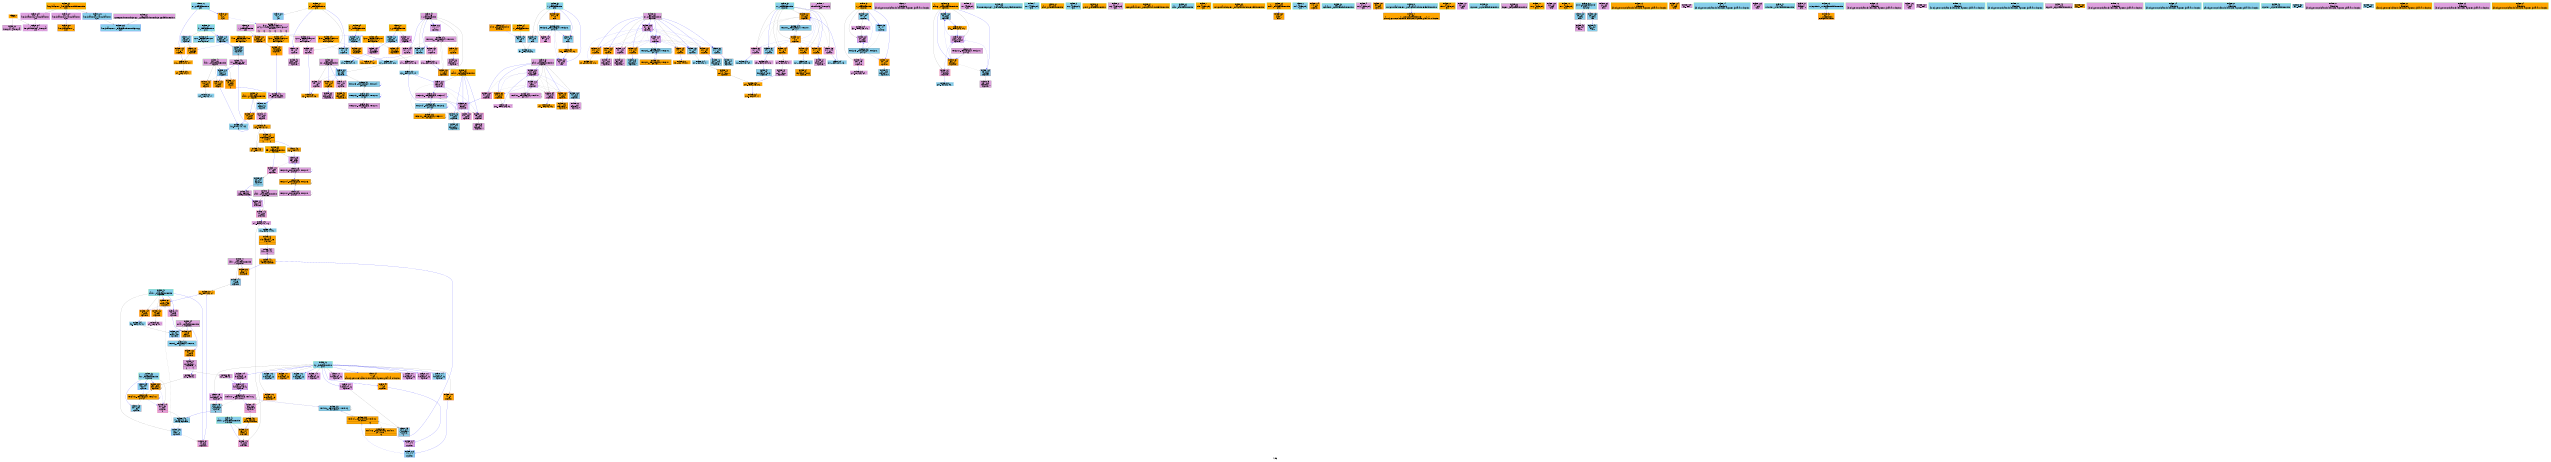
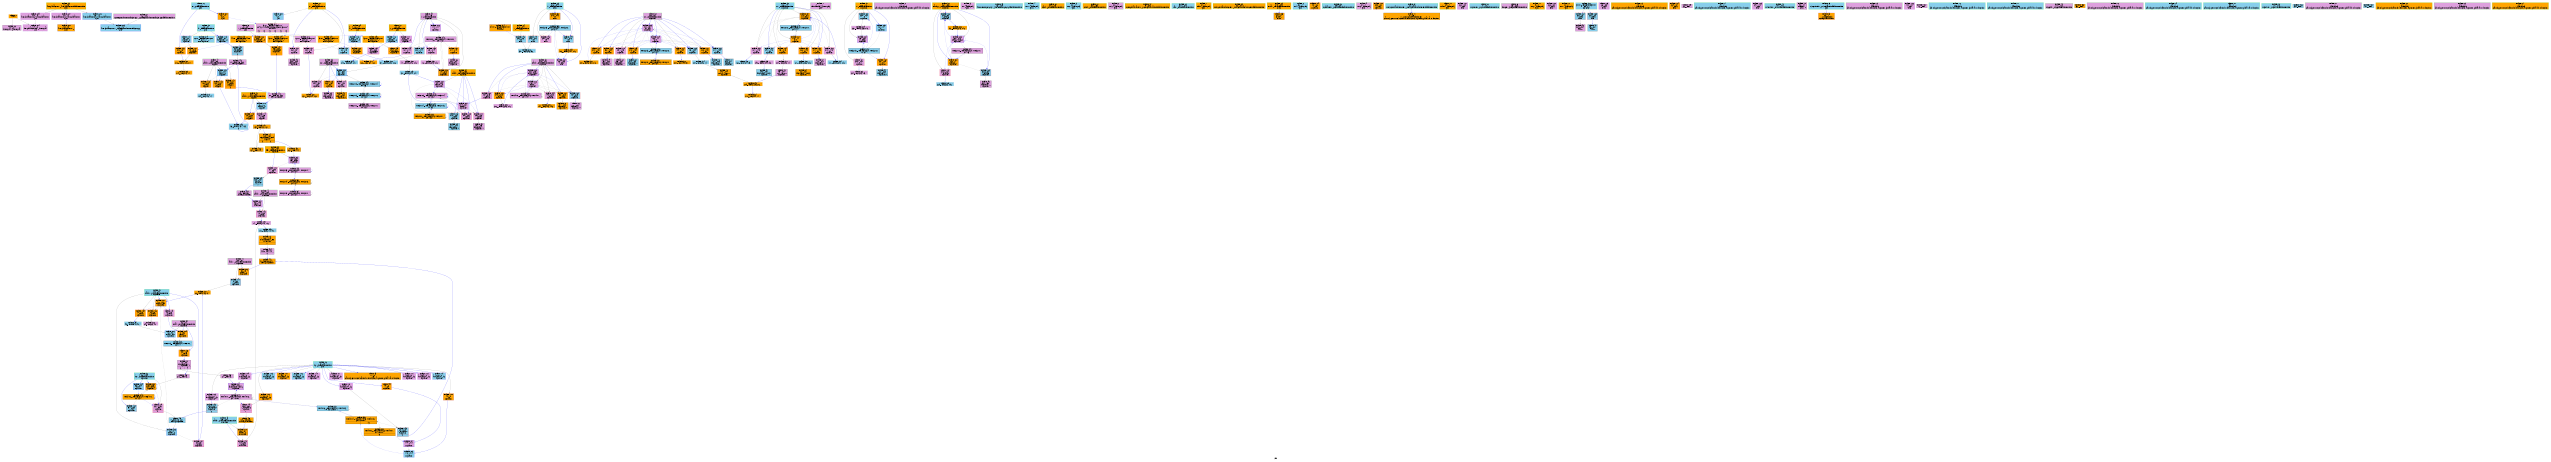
node "NodeID: 294": text "93 = Binary(92, 90, )" -> "93 = NodeID(92, 90, )"
